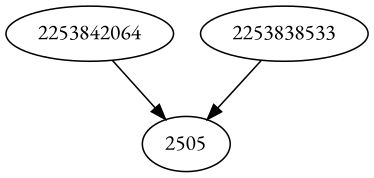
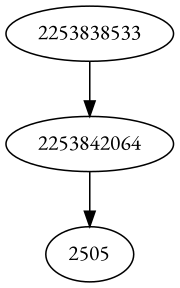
edge "2253838533" -> "2505": now "2253838533" -> "2253842064"
